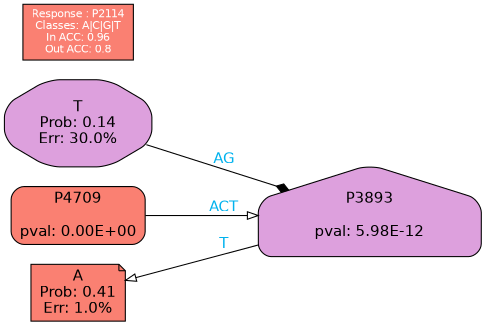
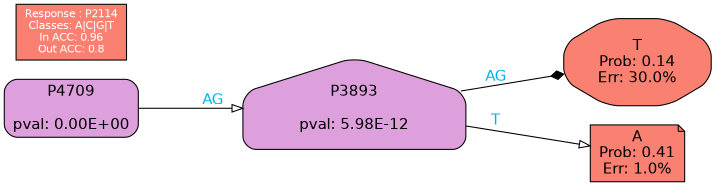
node "T Prob: 0.14 Err: 30.0%": fillcolor plum -> salmon
edge "T Prob: 0.14 Err: 30.0%" -> "P3893 pval: 5.98E-12": reversed
edge "P4709 pval: 0.00E+00" -> "P3893 pval: 5.98E-12": label "ACT" -> "AG"
node "P4709 pval: 0.00E+00": fillcolor salmon -> plum
